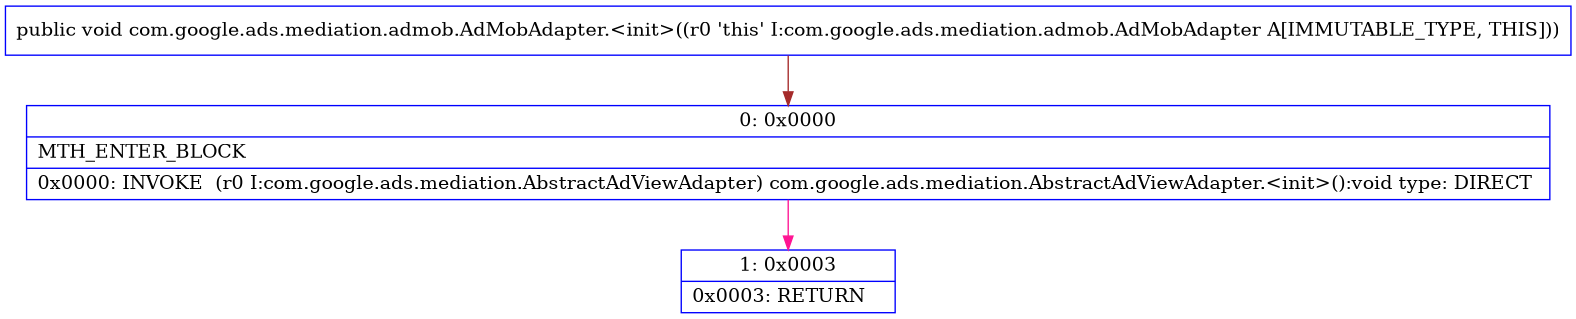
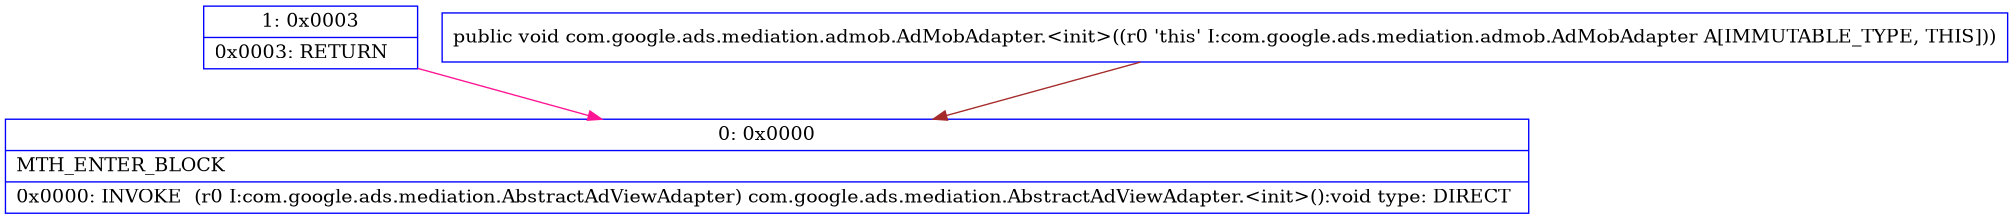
edge "0: 0x0000" -> "1: 0x0003": reversed
